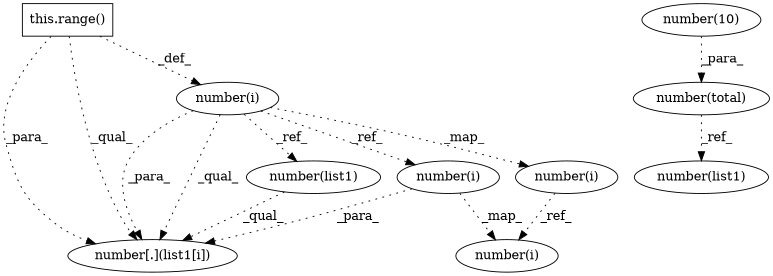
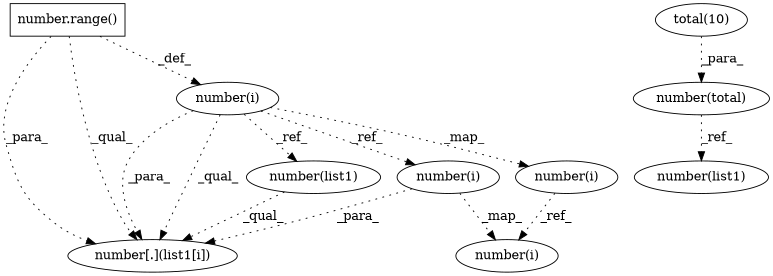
node "this.range()": label "this.range()" -> "number.range()"
node "number(10)": label "number(10)" -> "total(10)"
